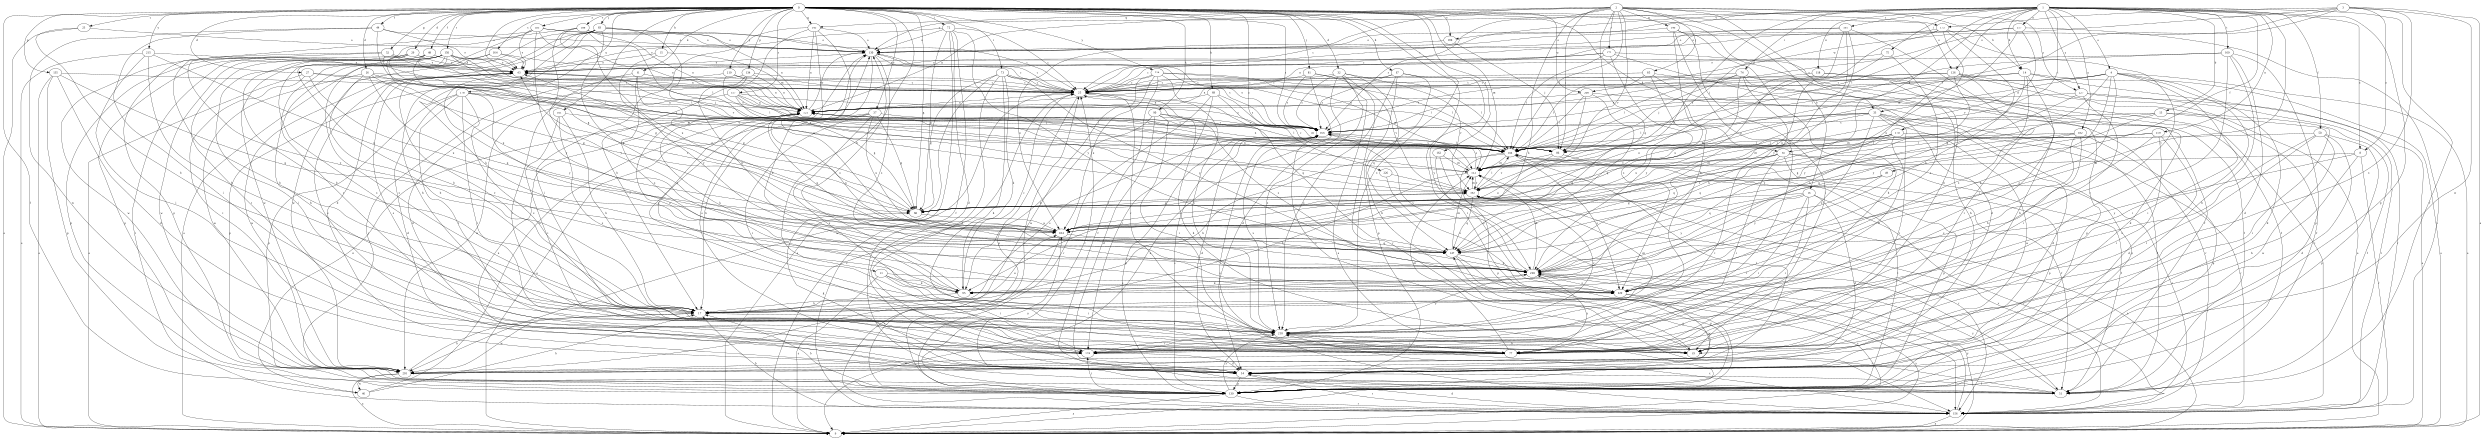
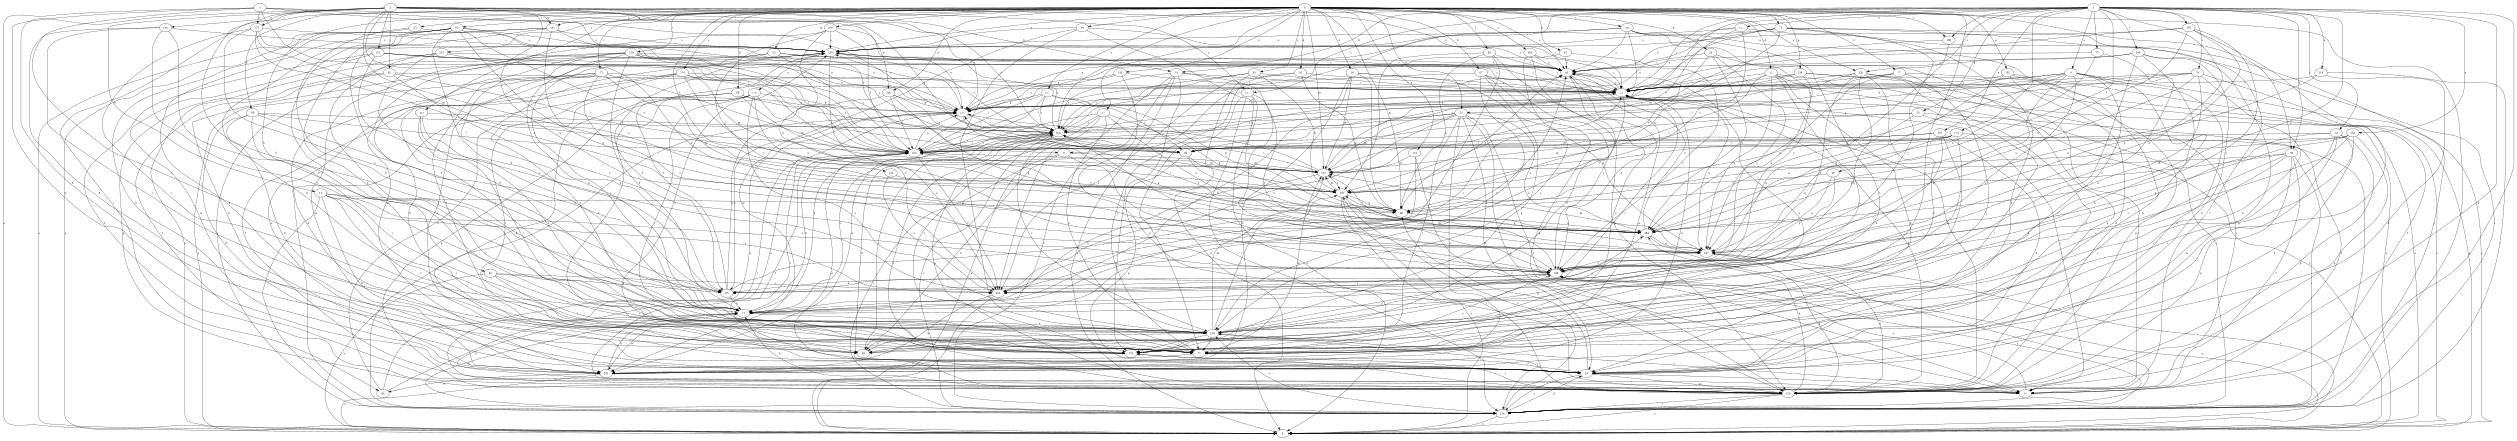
edge "0" -> "178": now "130" -> "178"
